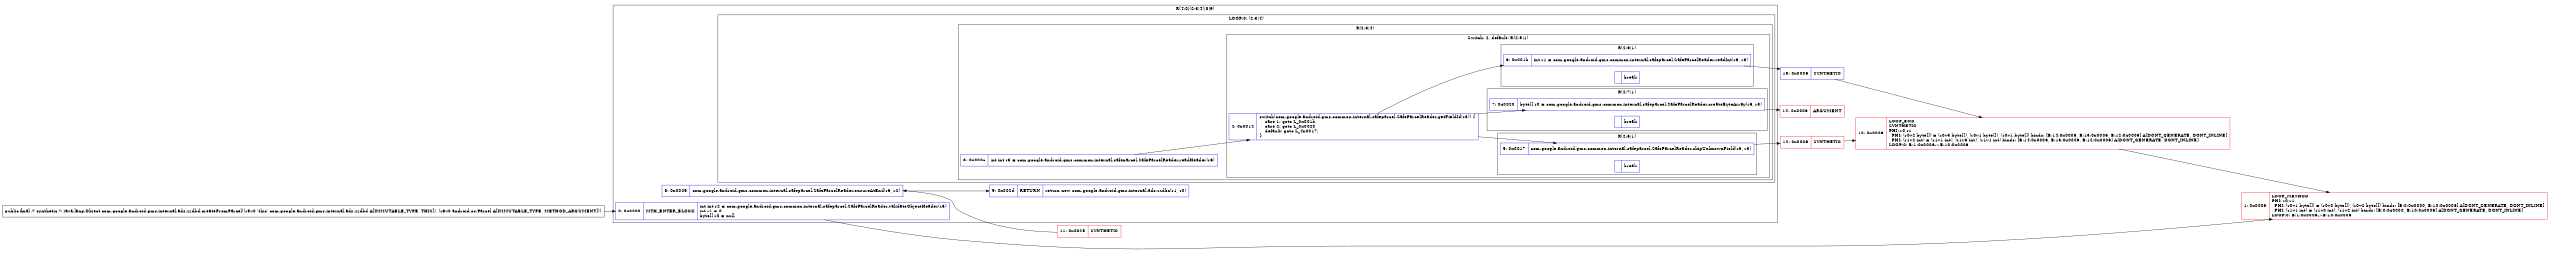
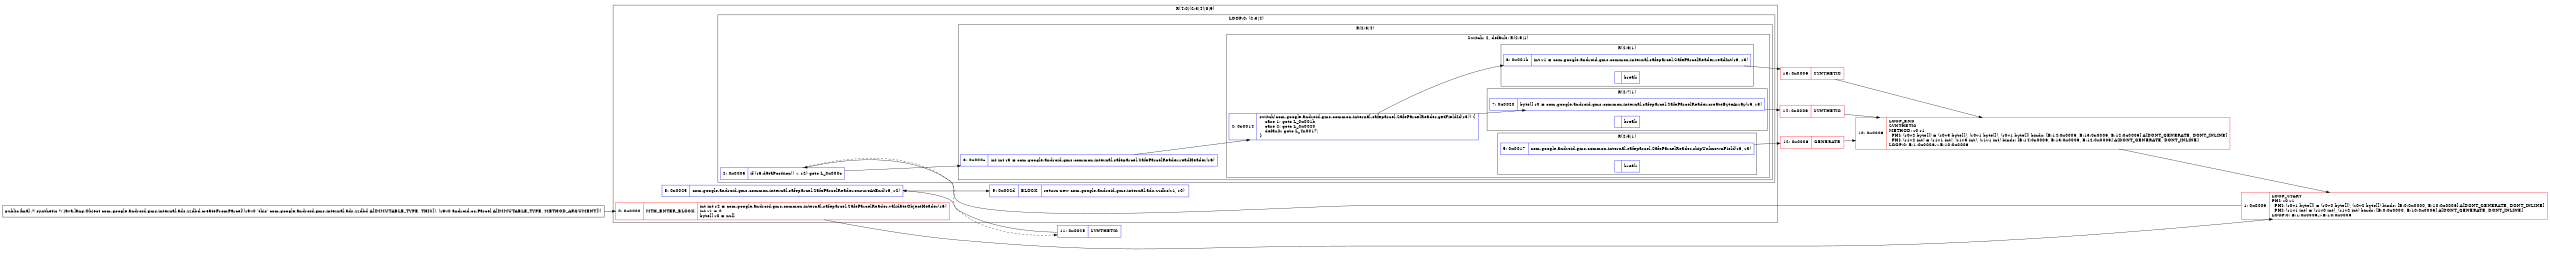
node "13: 0x0006": color blue -> red
node "14: 0x0006": text "ARGUMENT" -> "SYNTHETIC"
edge "14: 0x0006" -> "10: 0x0006": added
node "10: 0x0006": text "PHI: r0 r1" -> "METHOD: r0 r1"
edge "4: 0x0014" -> "5: 0x0017": removed
node "12: 0x0006": text "SYNTHETIC" -> "GENERATE"
node "2: 0x000a": added
node "9: 0x002d": text "RETURN" -> "BLOCK"
node "1: 0x0006": text "LOOP_METHOD" -> "LOOP_START"
node "0: 0x0000": color blue -> red
node "11: 0x0025": color red -> blue
